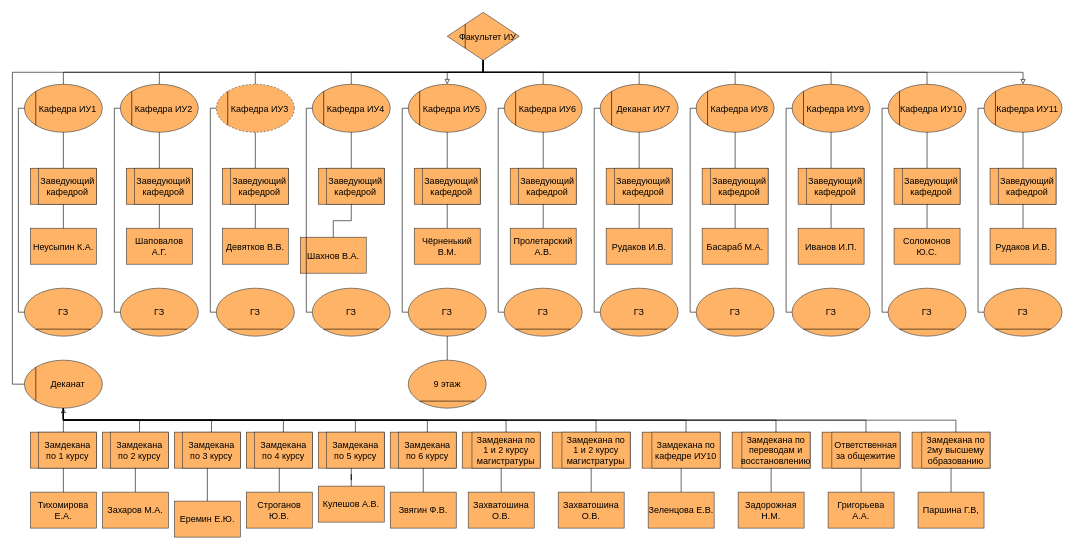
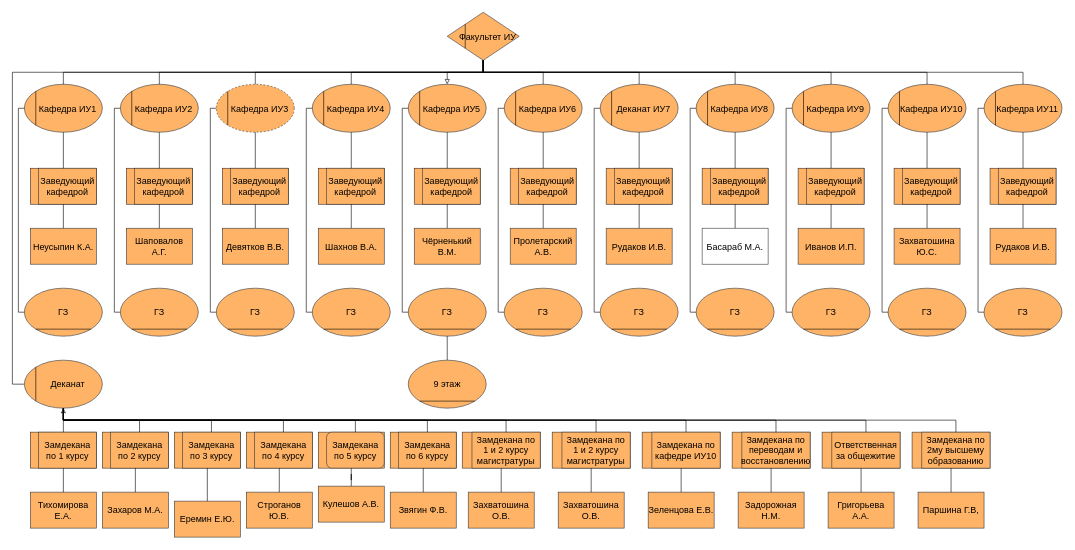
edge "Факультет ИУ" -> "Кафедра ИУ11": arrowhead block -> none
node "Басараб М.А.": fillcolor #ffb366 -> #ffffff
node "Соломонов Ю.С.": label "Соломонов Ю.С." -> "Захватошина Ю.С."
node "Шахнов В.А.": moved (333, 255) -> (351, 246)
node "Замдекана по 5 курсу": shape rectangle -> rounded rectangle
